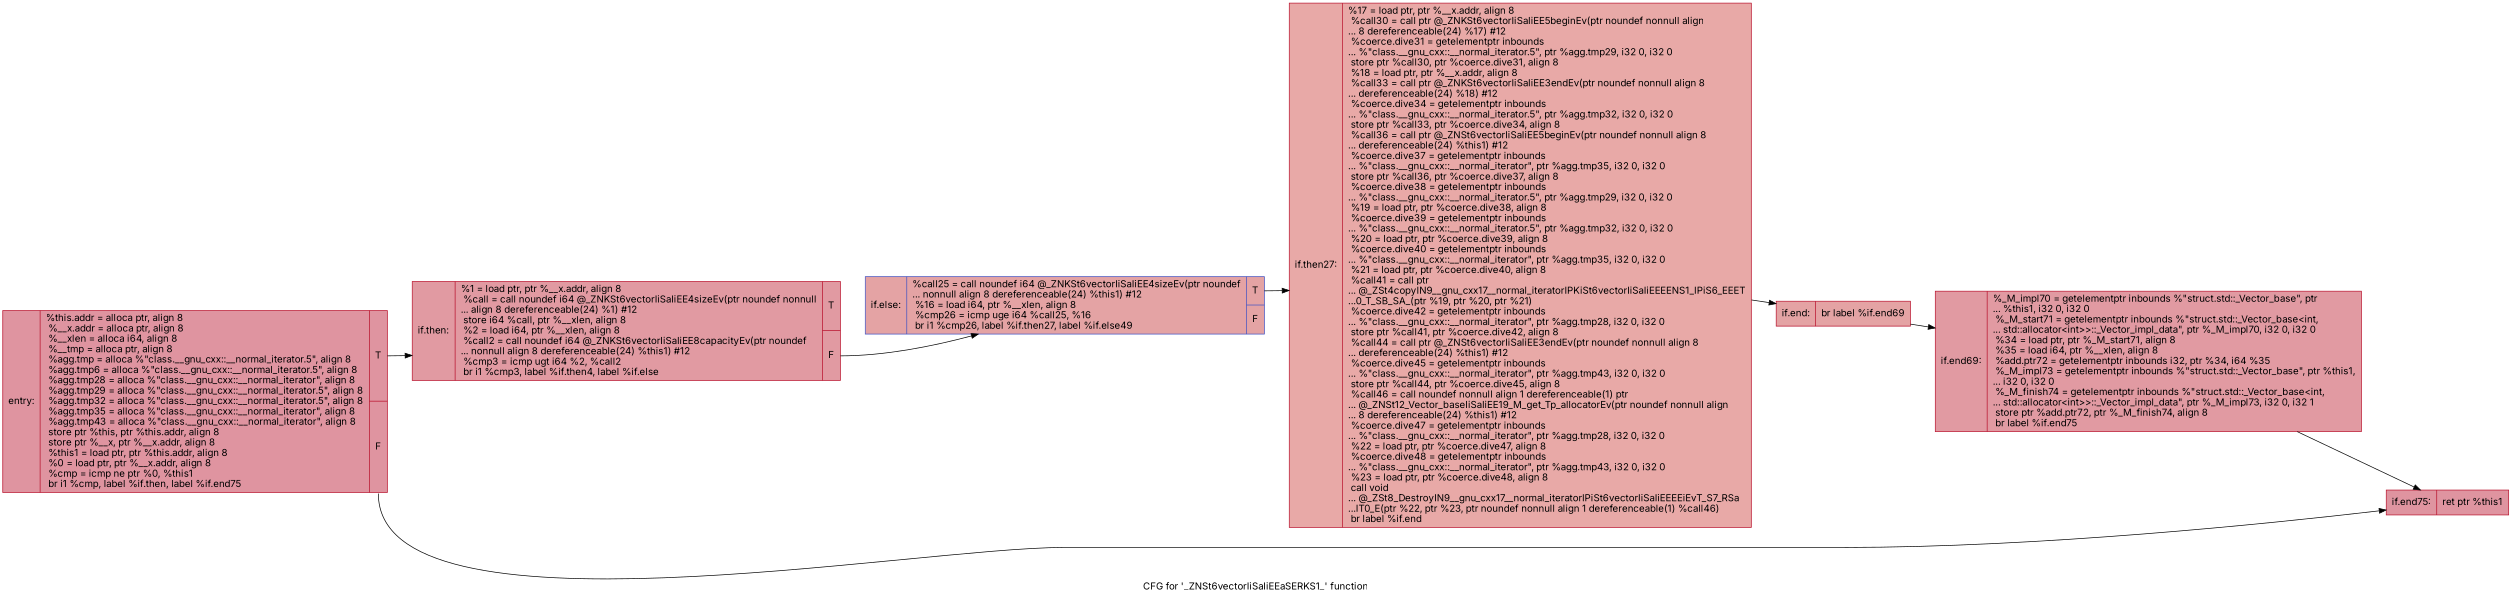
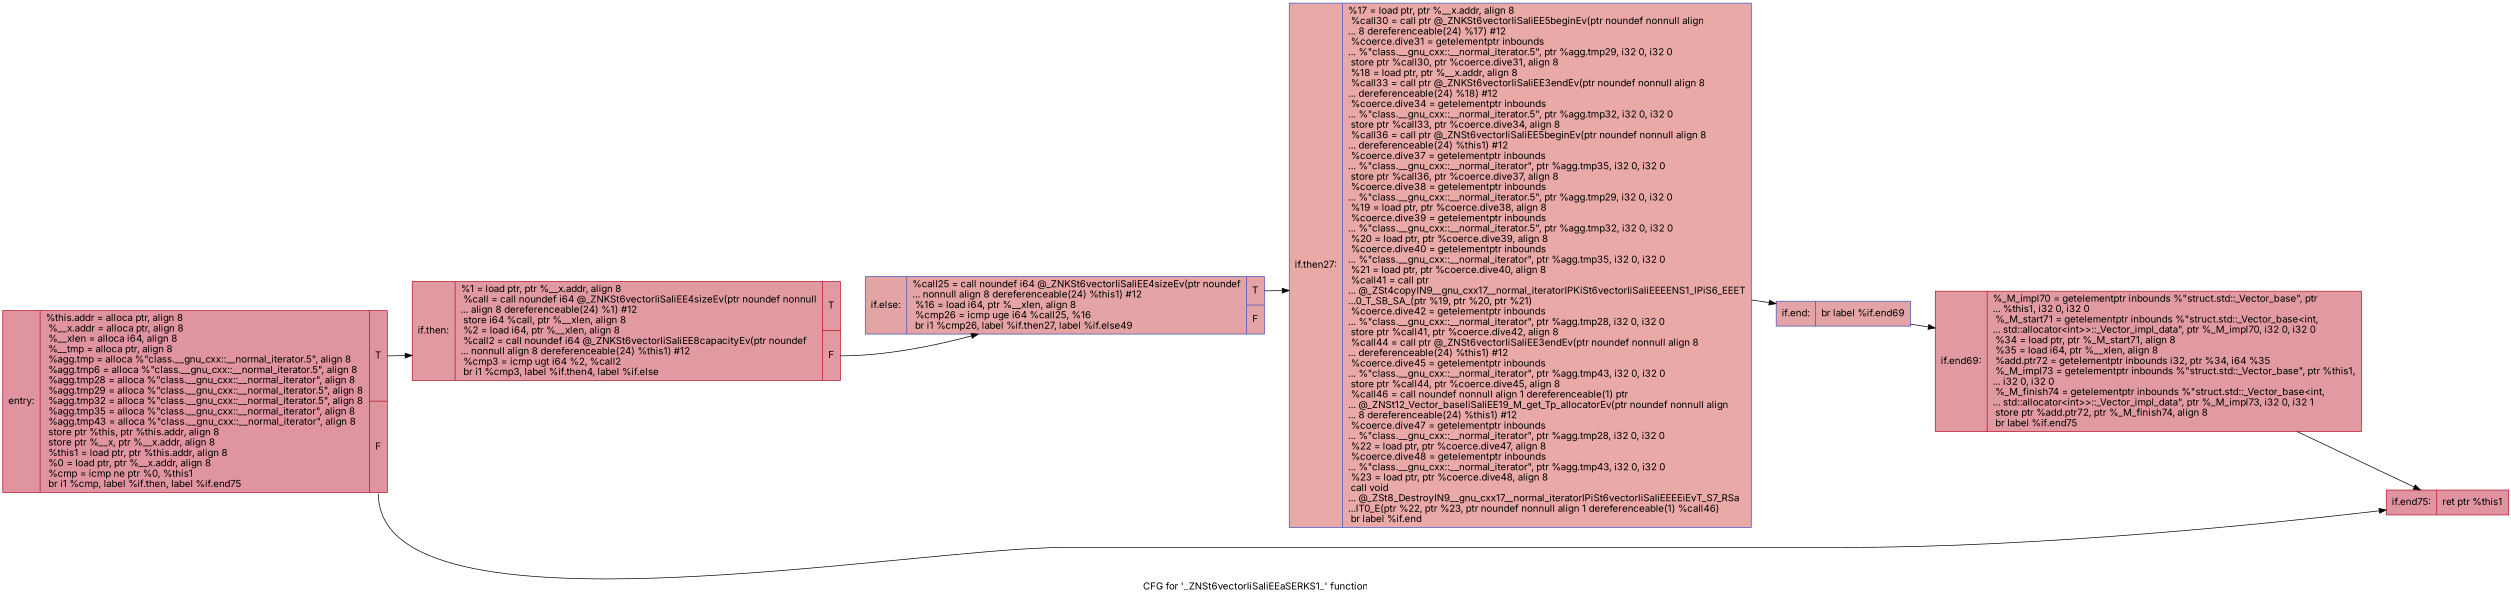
node "if.then27:": color #b70d28ff -> #3d50c3ff
node "if.end:": color #b70d28ff -> #3d50c3ff
